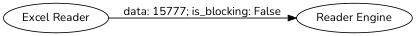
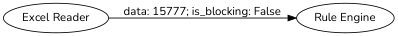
node "Reader Engine": label "Reader Engine" -> "Rule Engine"
